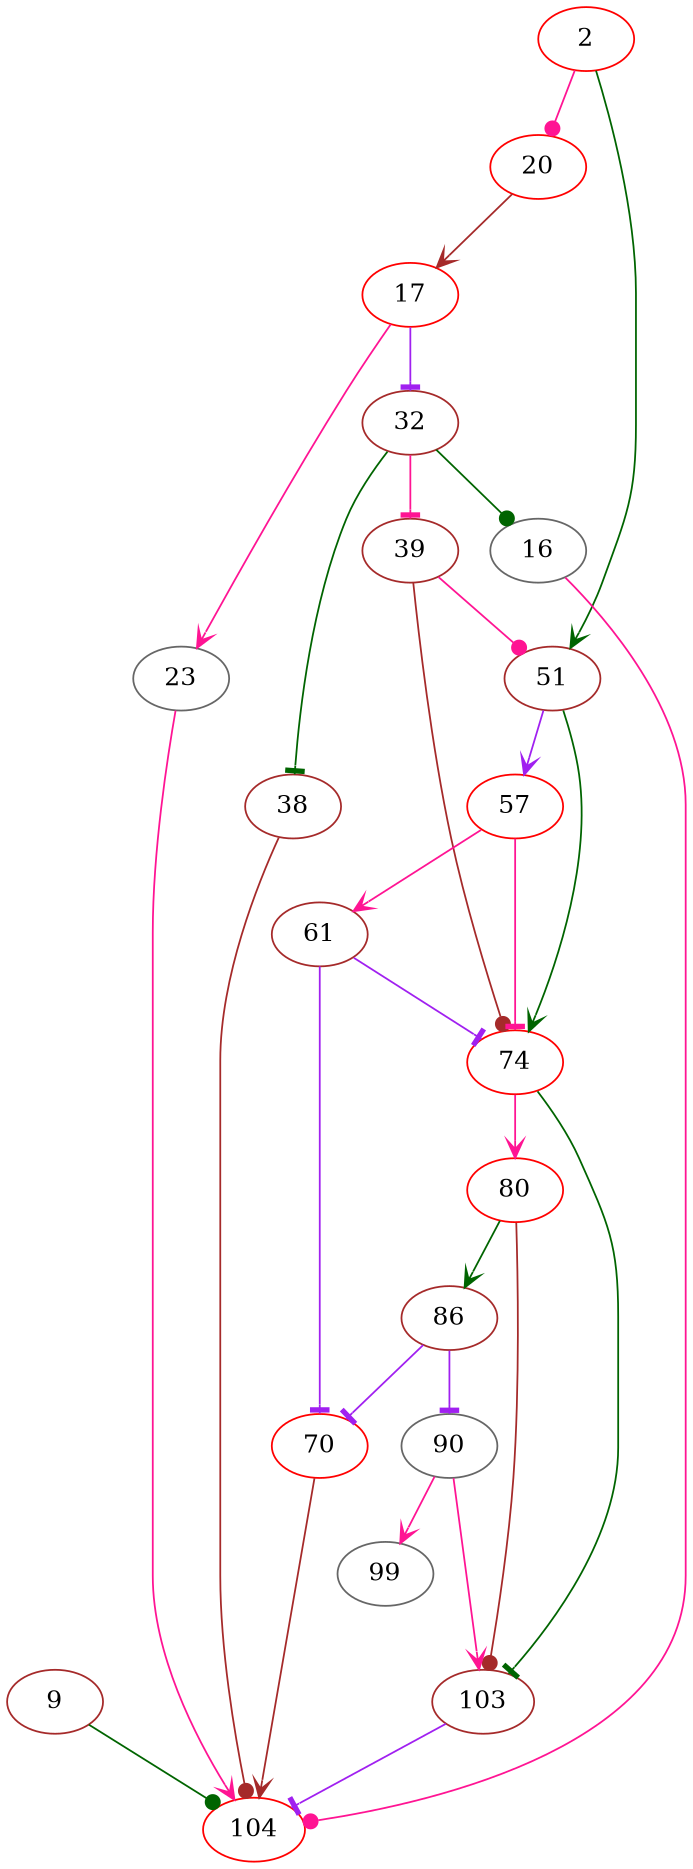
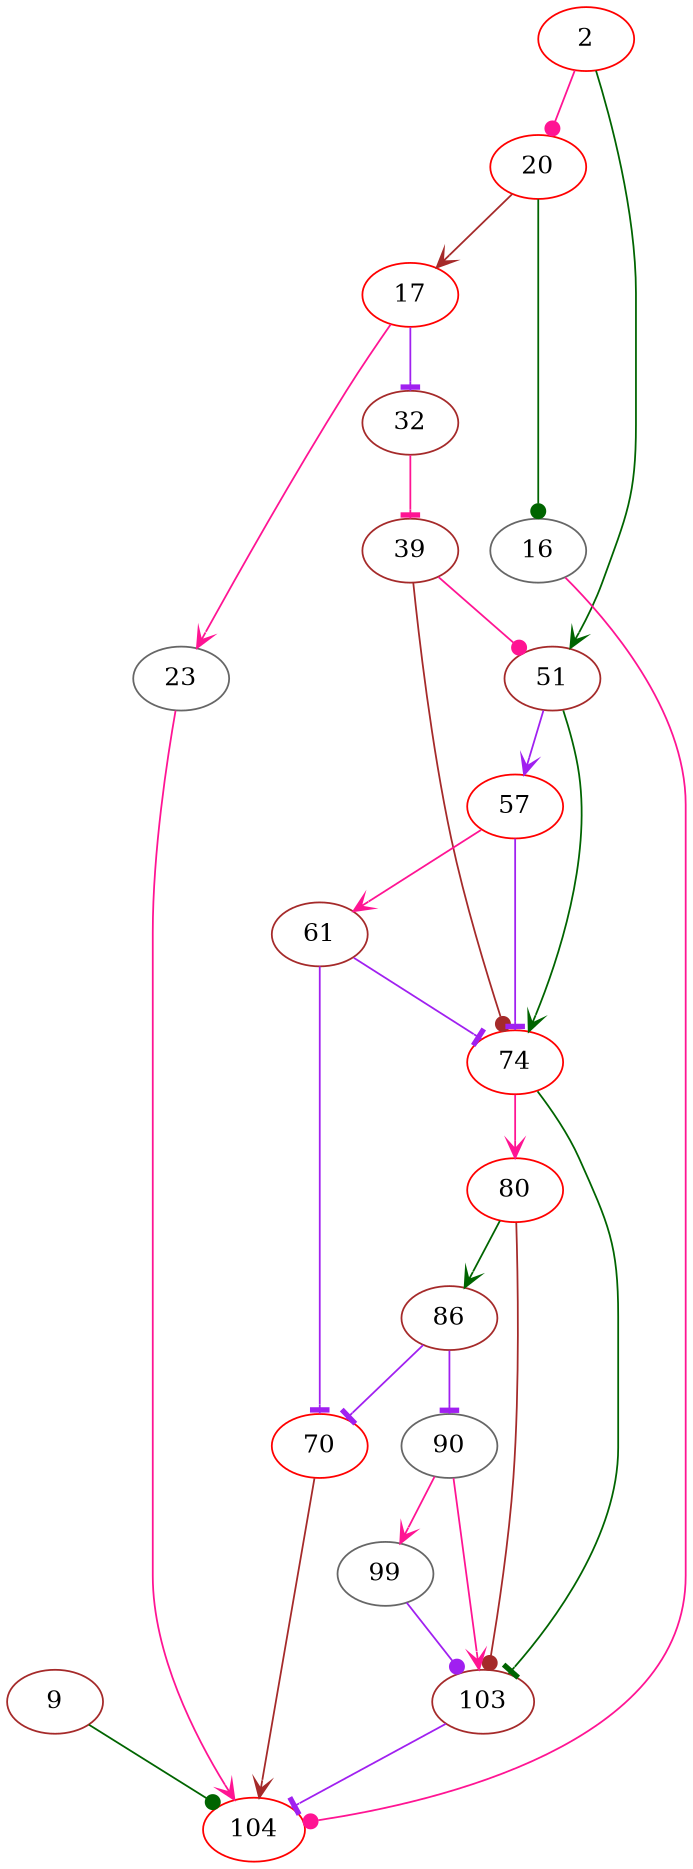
edge "32" -> "16": now "20" -> "16"
node "38": removed
edge "57" -> "74": color deeppink -> purple
edge "99" -> "103": added
